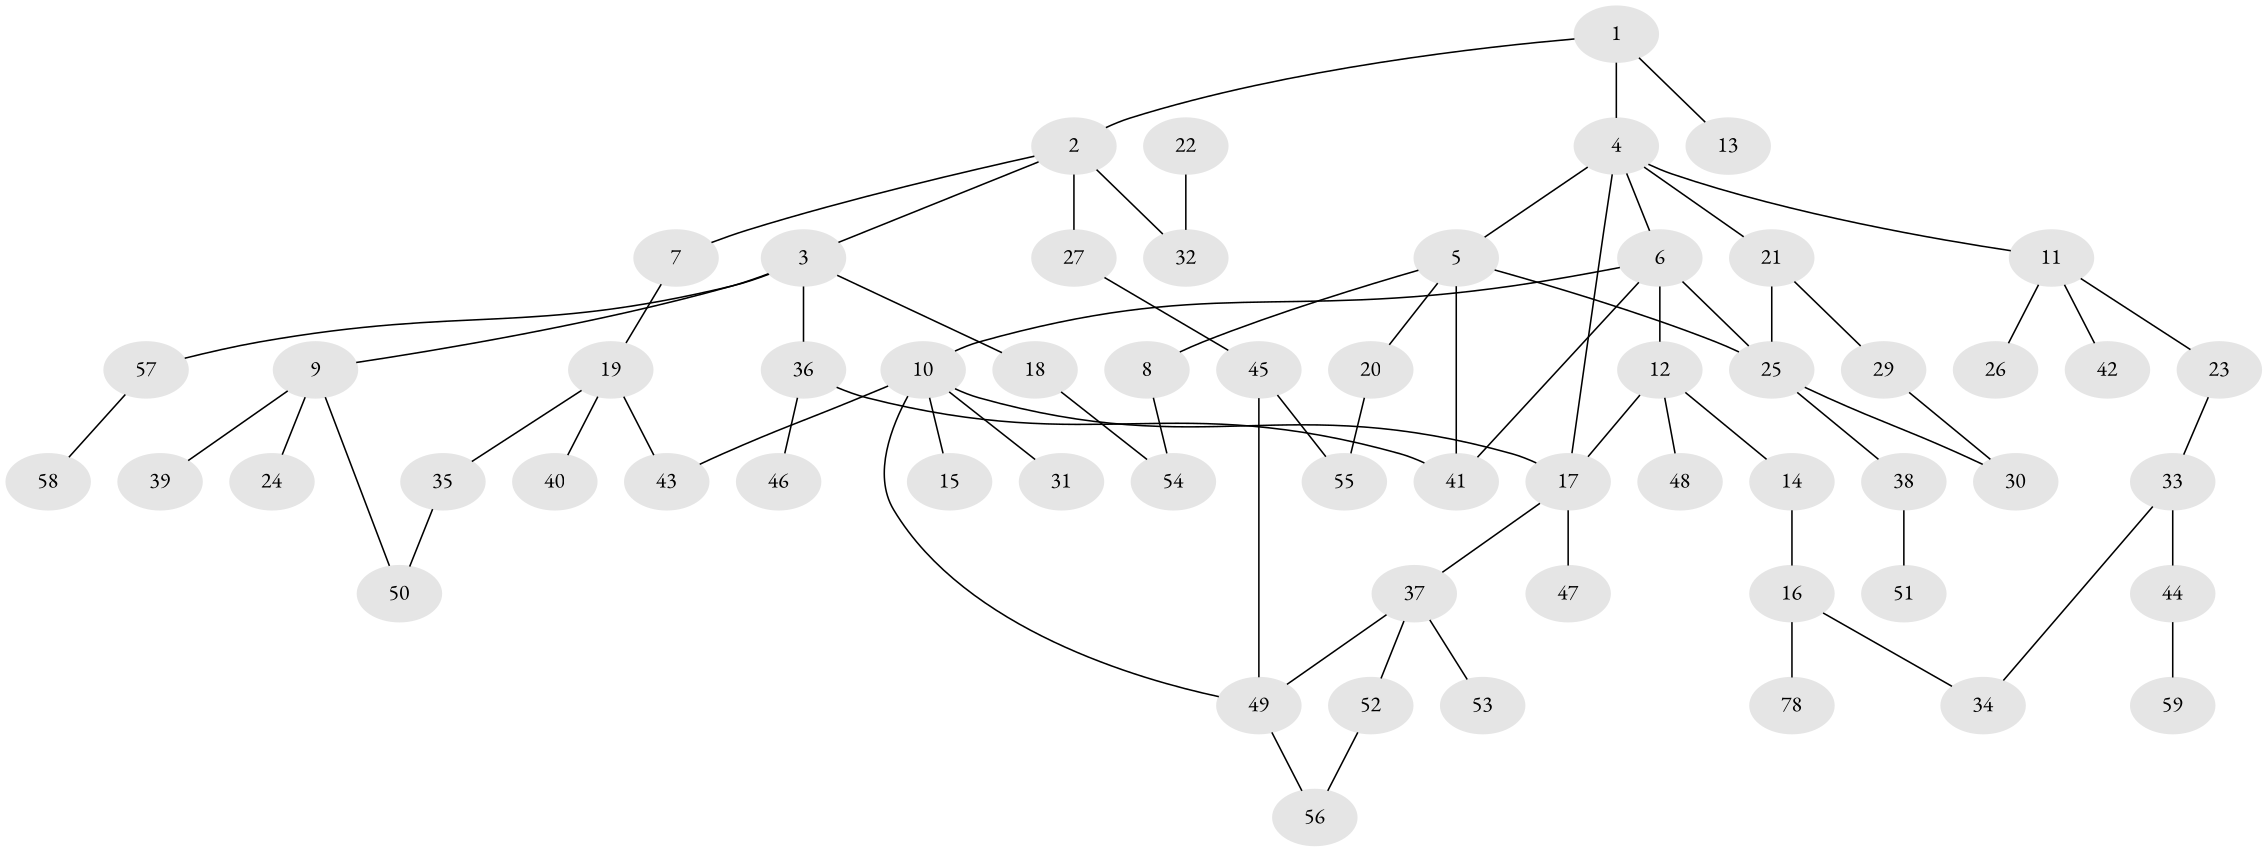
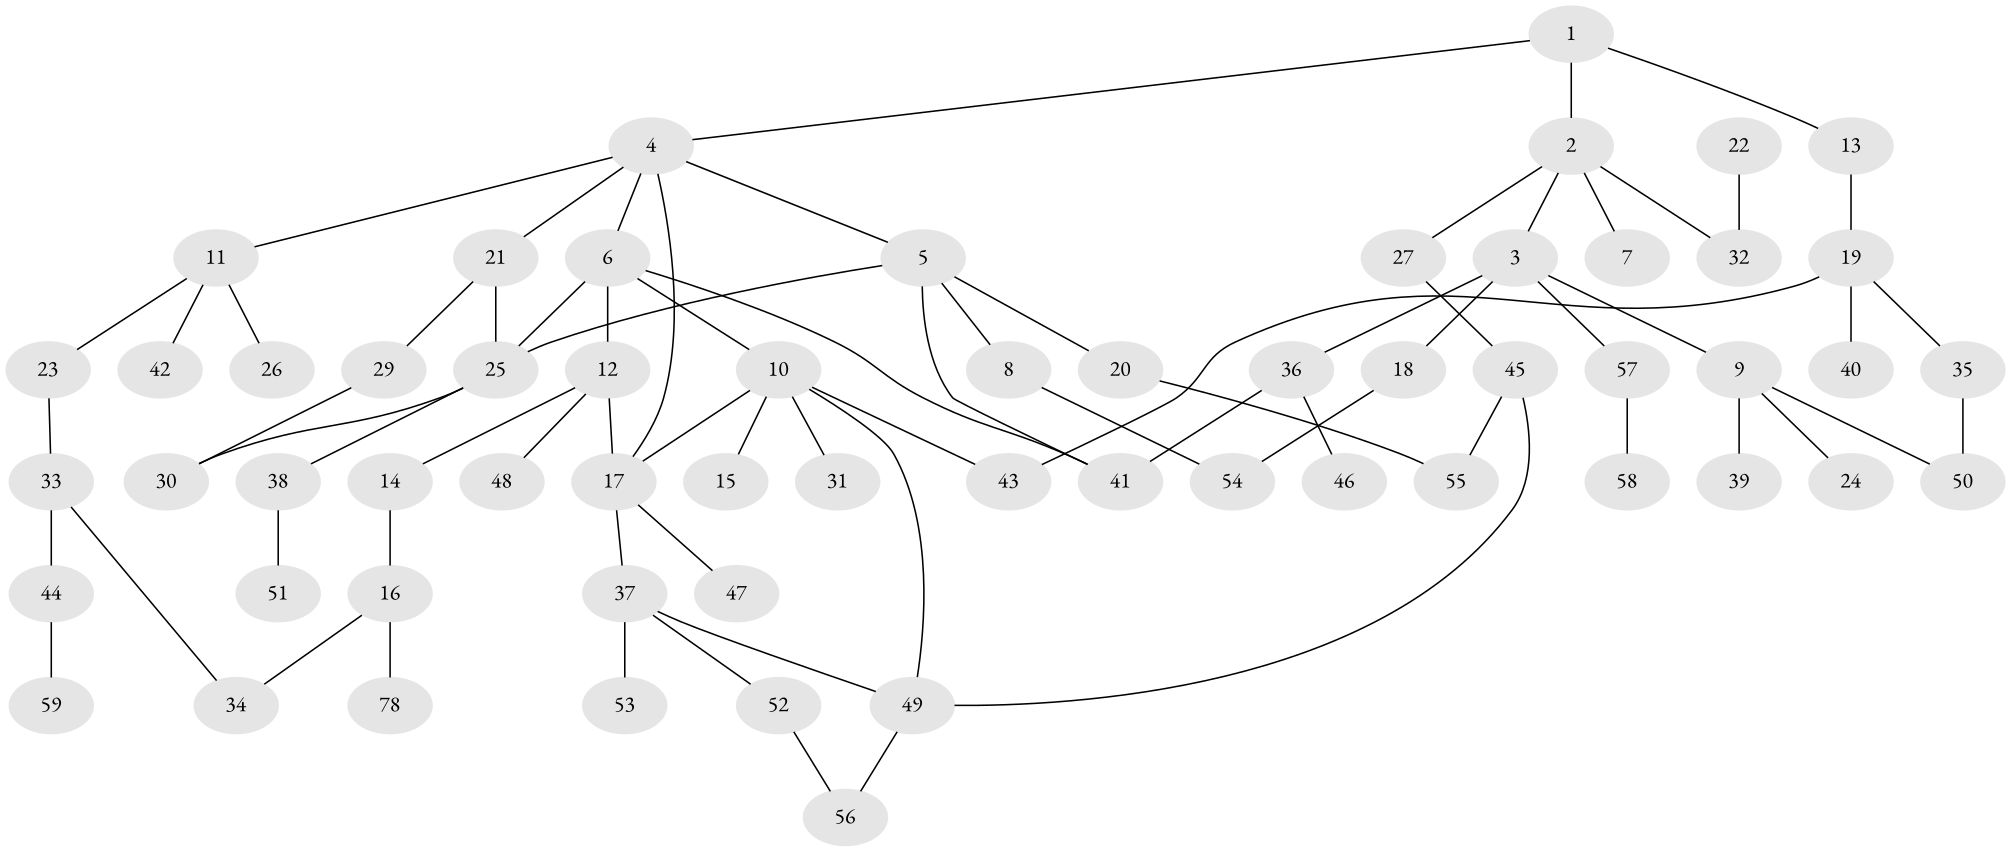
edge "7" -- "19": now "13" -- "19"
